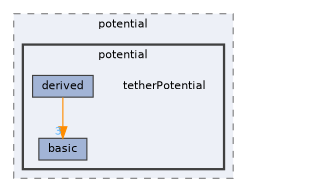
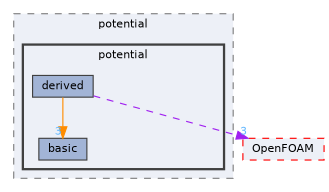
node "tetherPotential": removed
node "OpenFOAM": added
